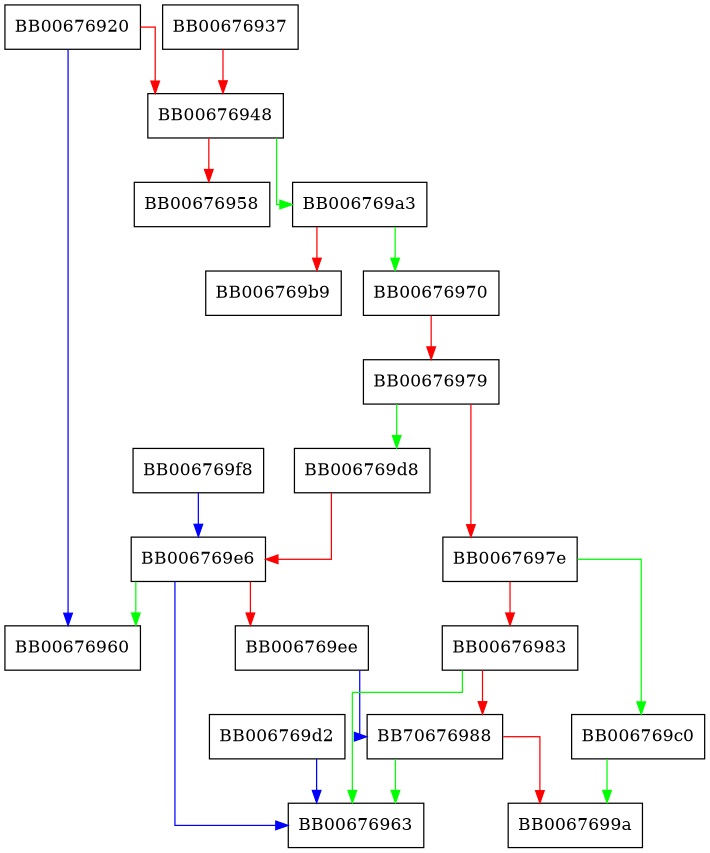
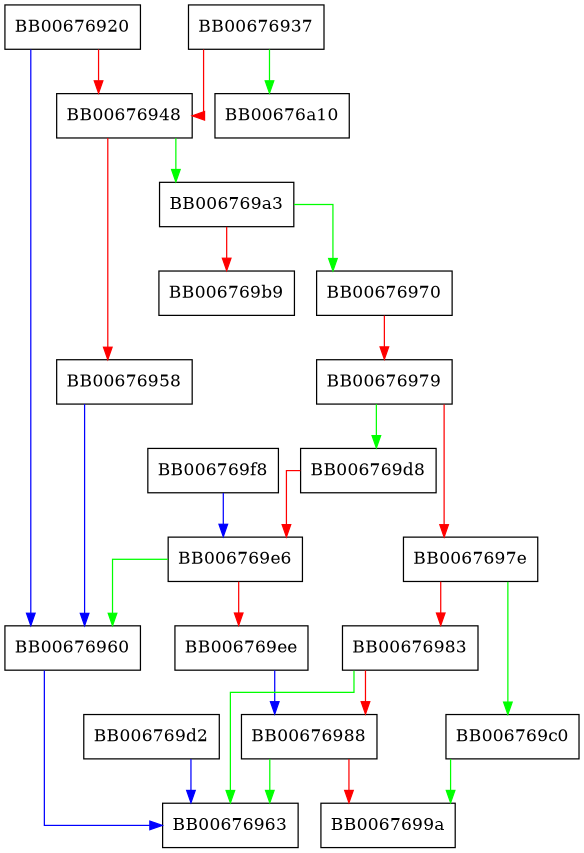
node "BB00676a10": added
edge "BB00676958" -> "BB00676960": added
node "BB70676988": label "BB70676988" -> "BB00676988"
edge "BB006769e6" -> "BB00676963": now "BB00676960" -> "BB00676963"
